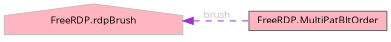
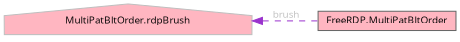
node "FreeRDP.rdpBrush": label "FreeRDP.rdpBrush" -> "MultiPatBltOrder.rdpBrush"
